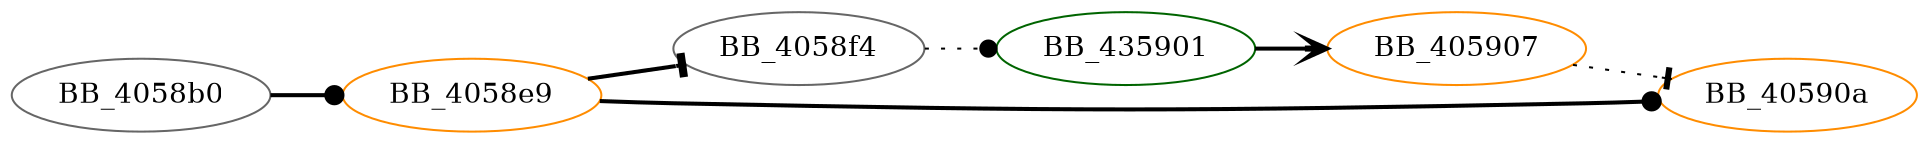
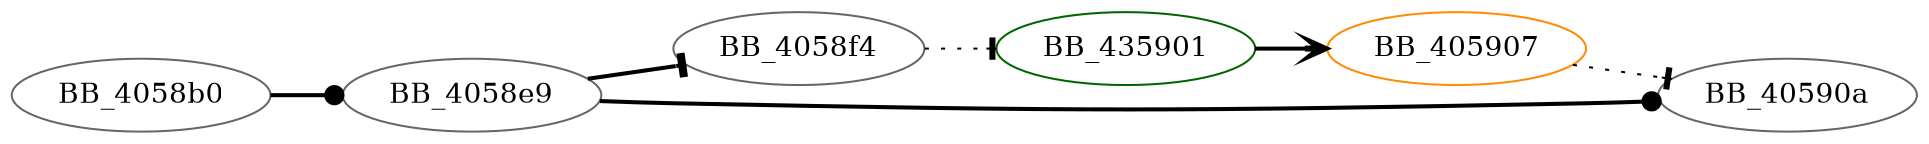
edge "BB_4058f4" -> "BB_435901": arrowhead dot -> tee
node "BB_4058e9": color darkorange -> gray40
node "BB_40590a": color darkorange -> gray40
